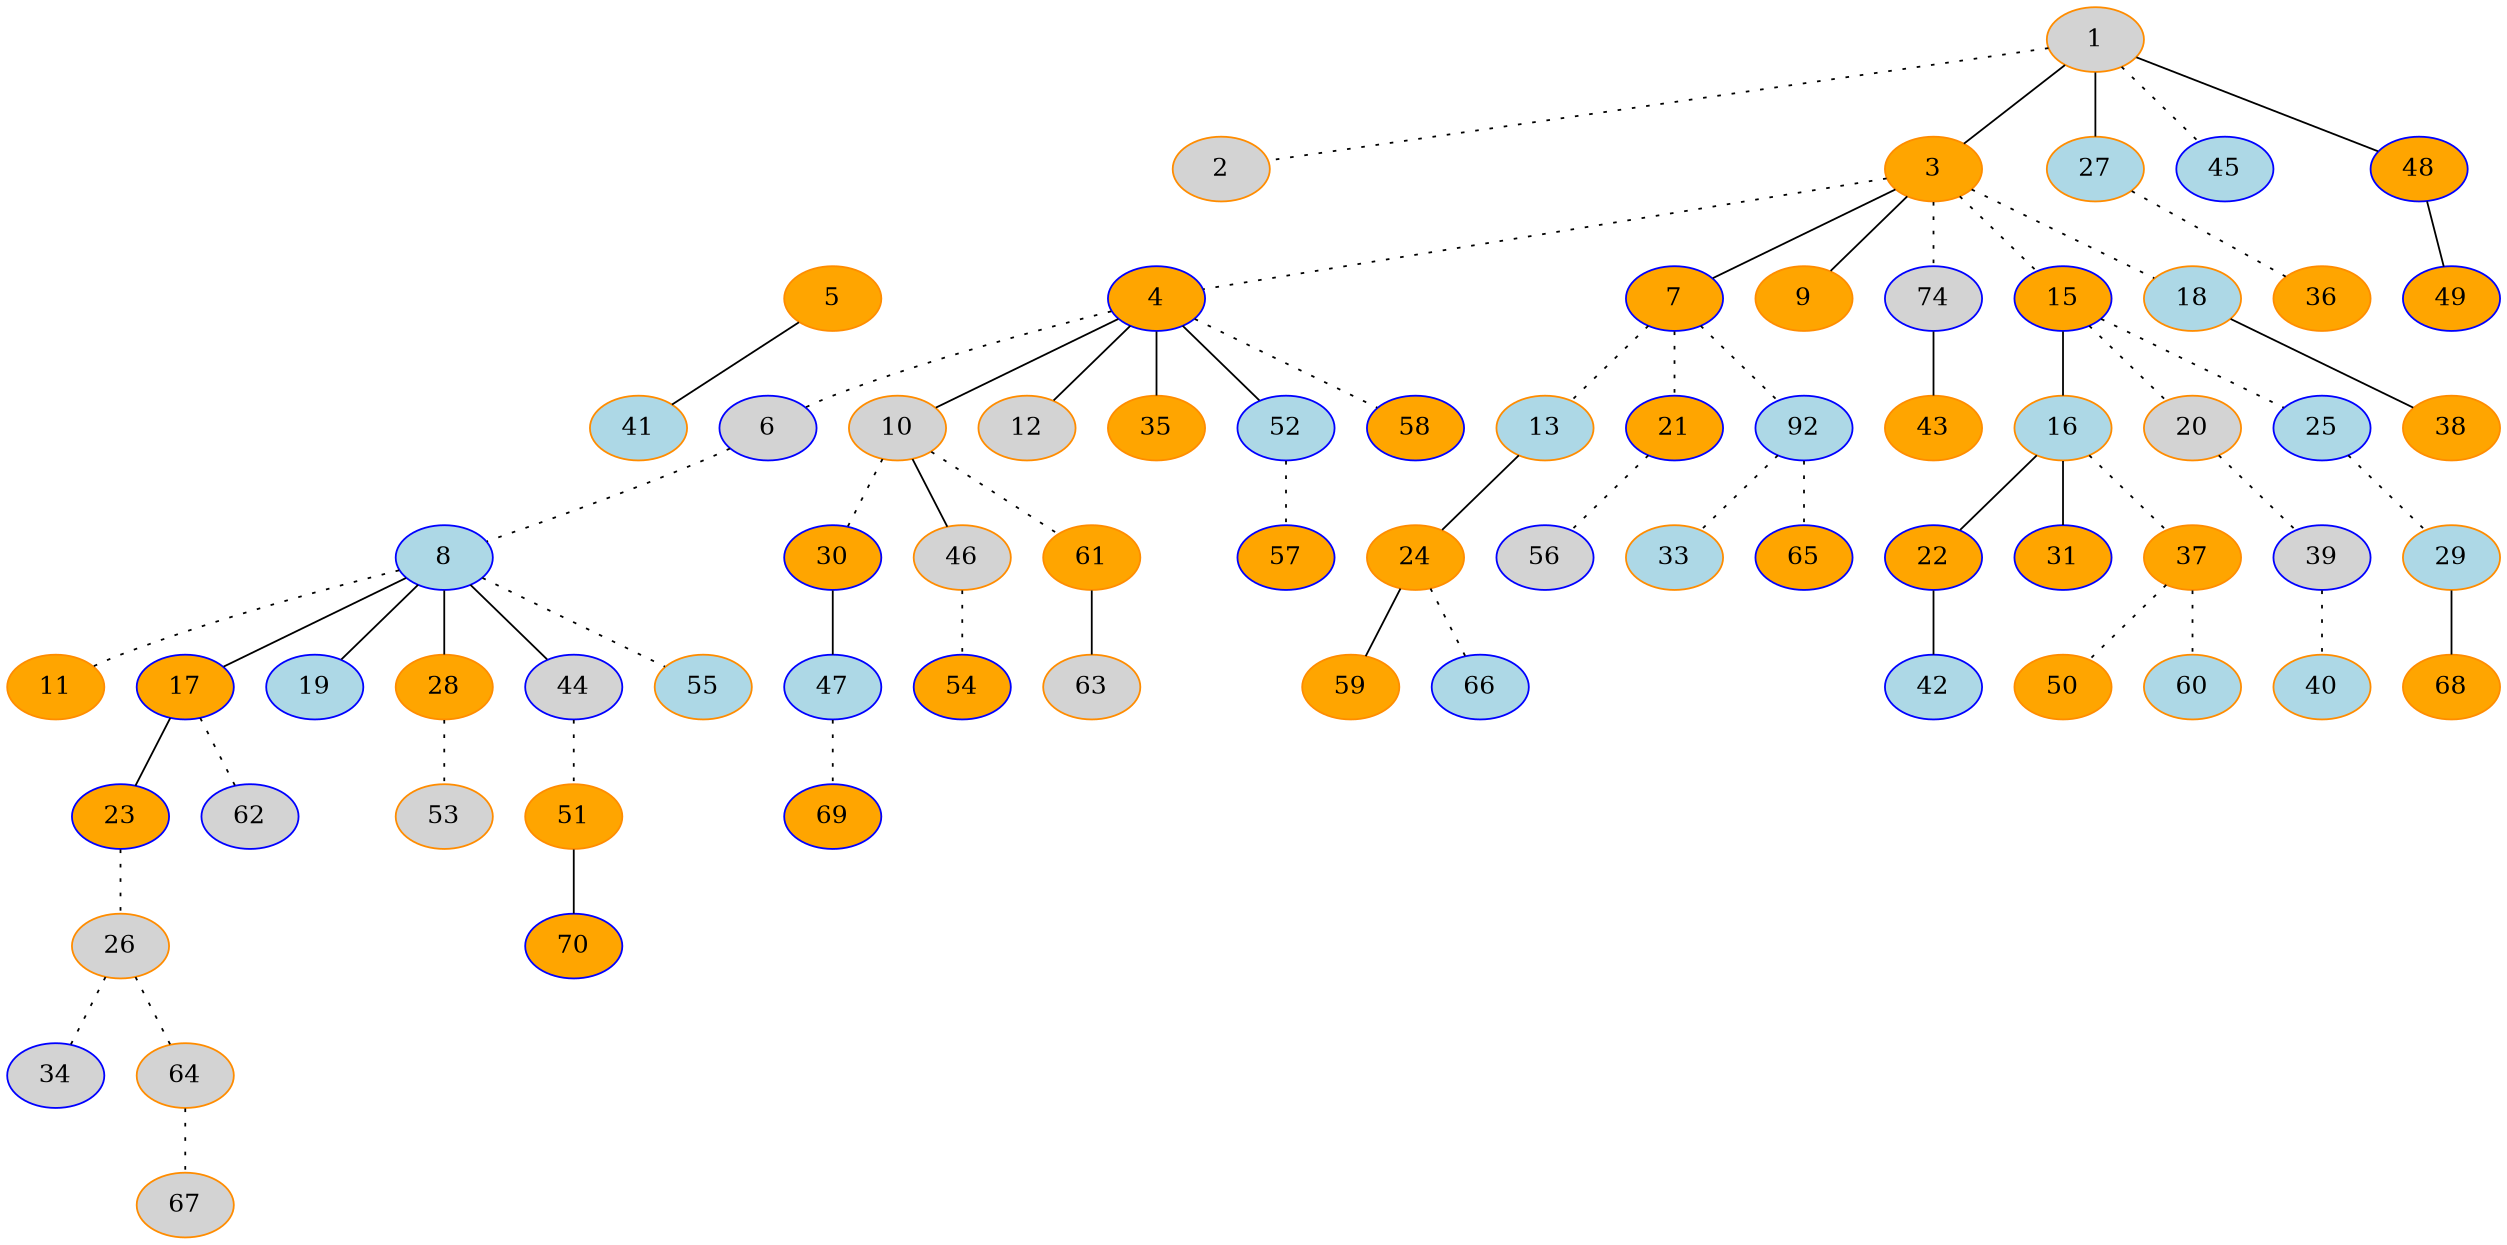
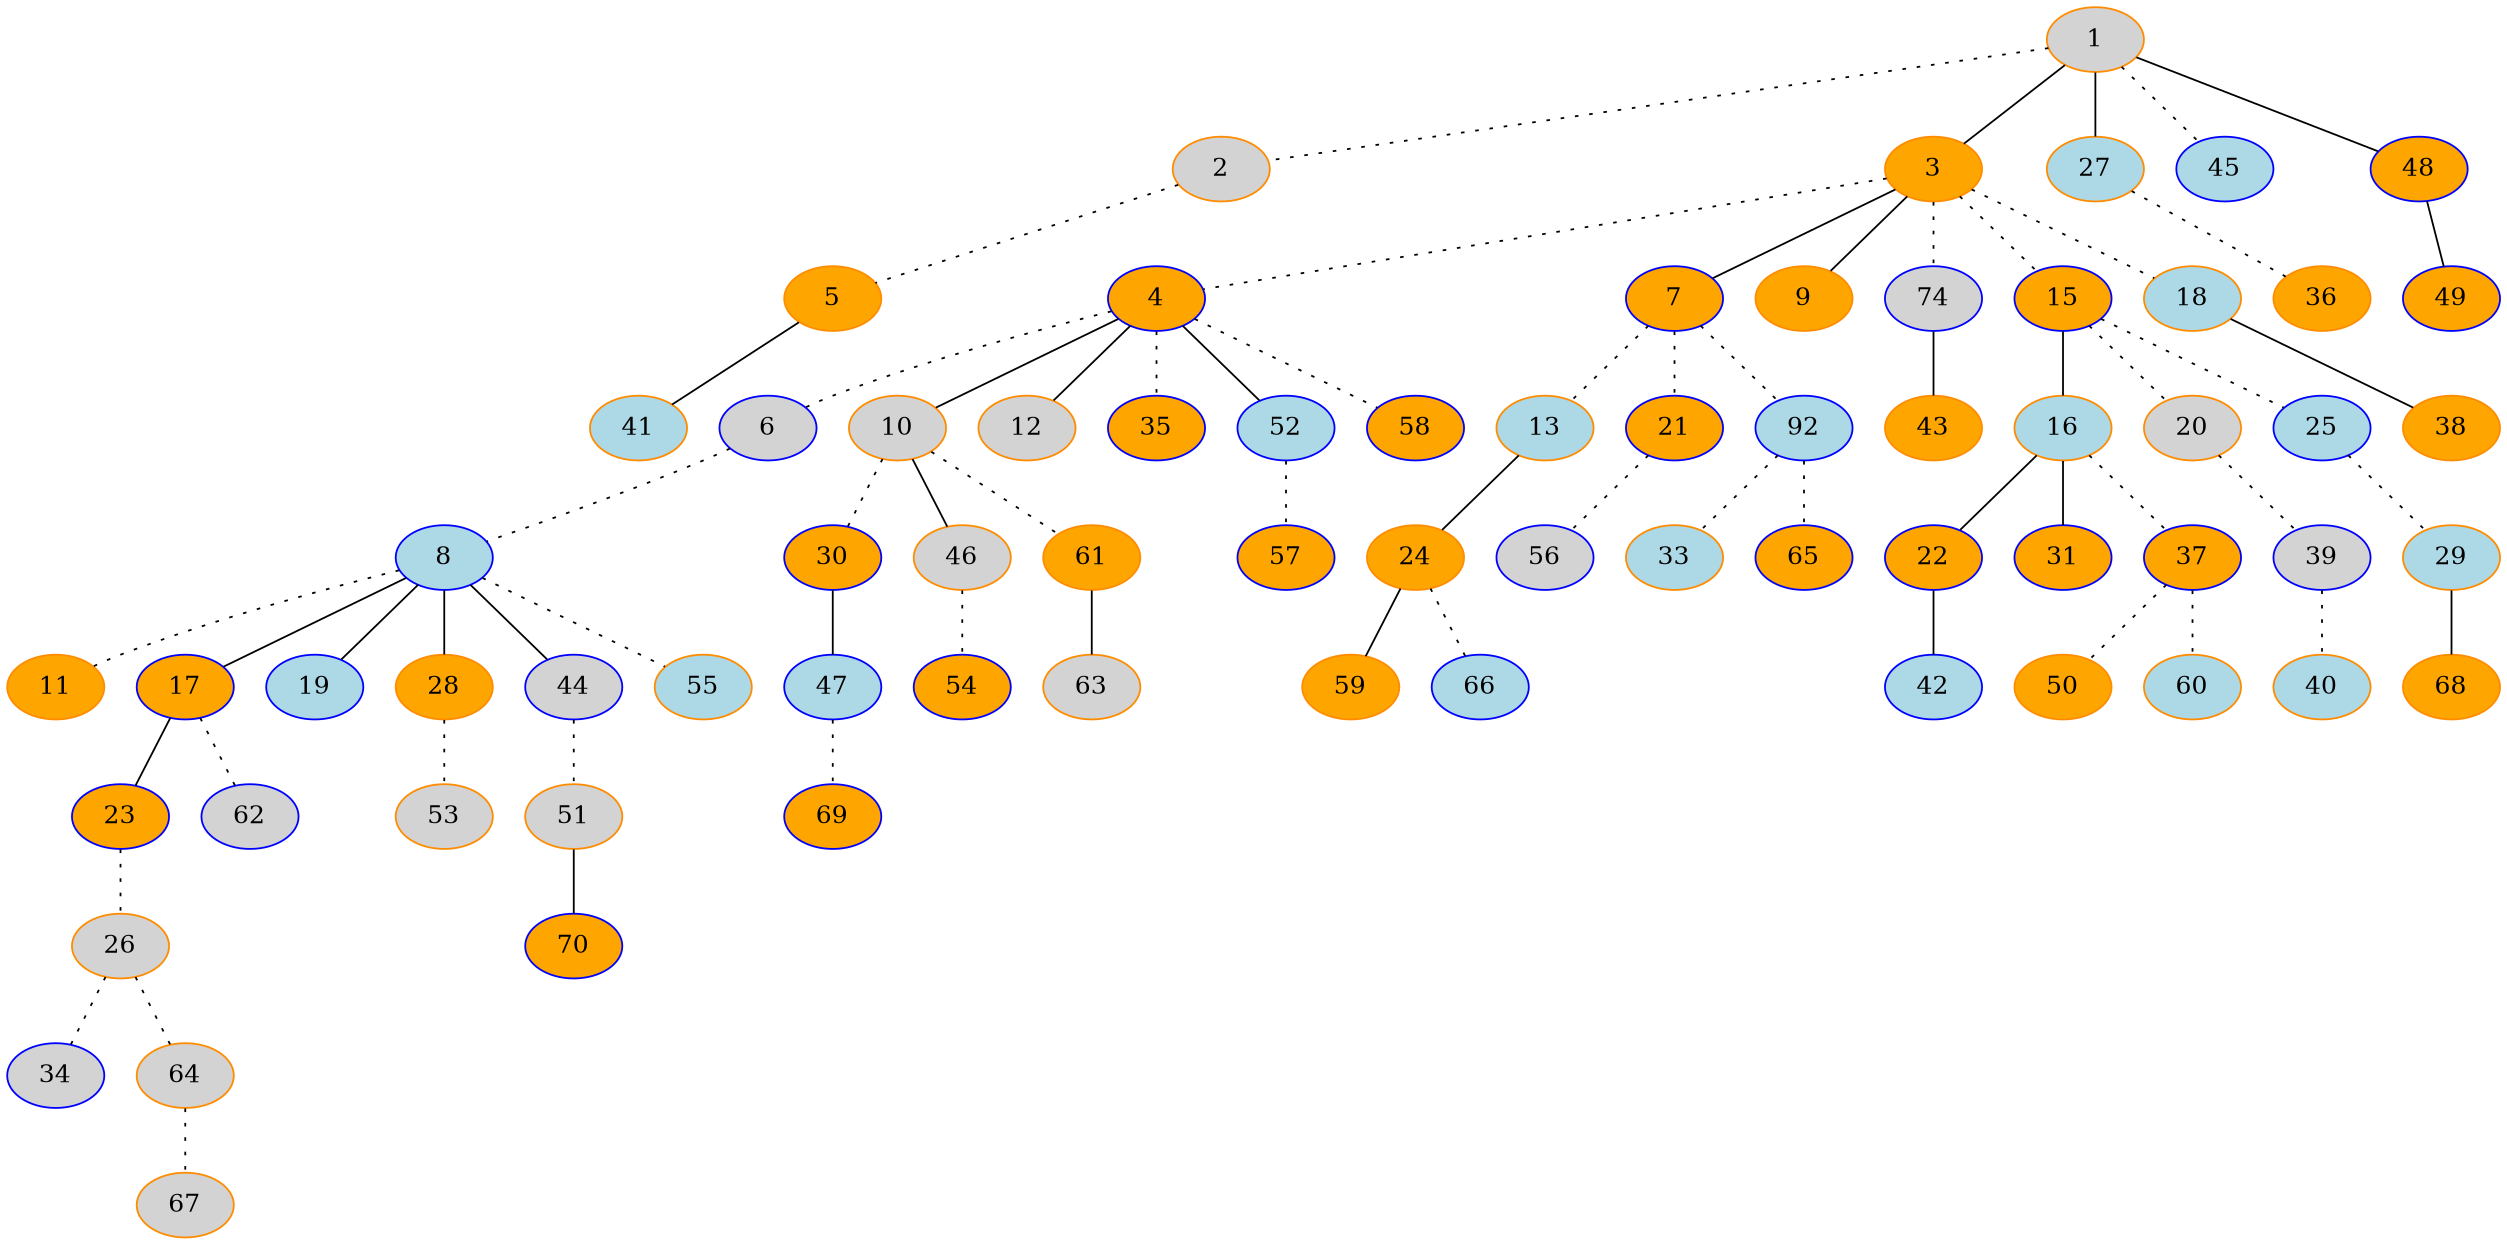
edge "2" -- "5": added
edge "4" -- "35": style solid -> dotted
node "35": color darkorange -> blue
node "37": color darkorange -> blue
node "51": fillcolor orange -> lightgrey
